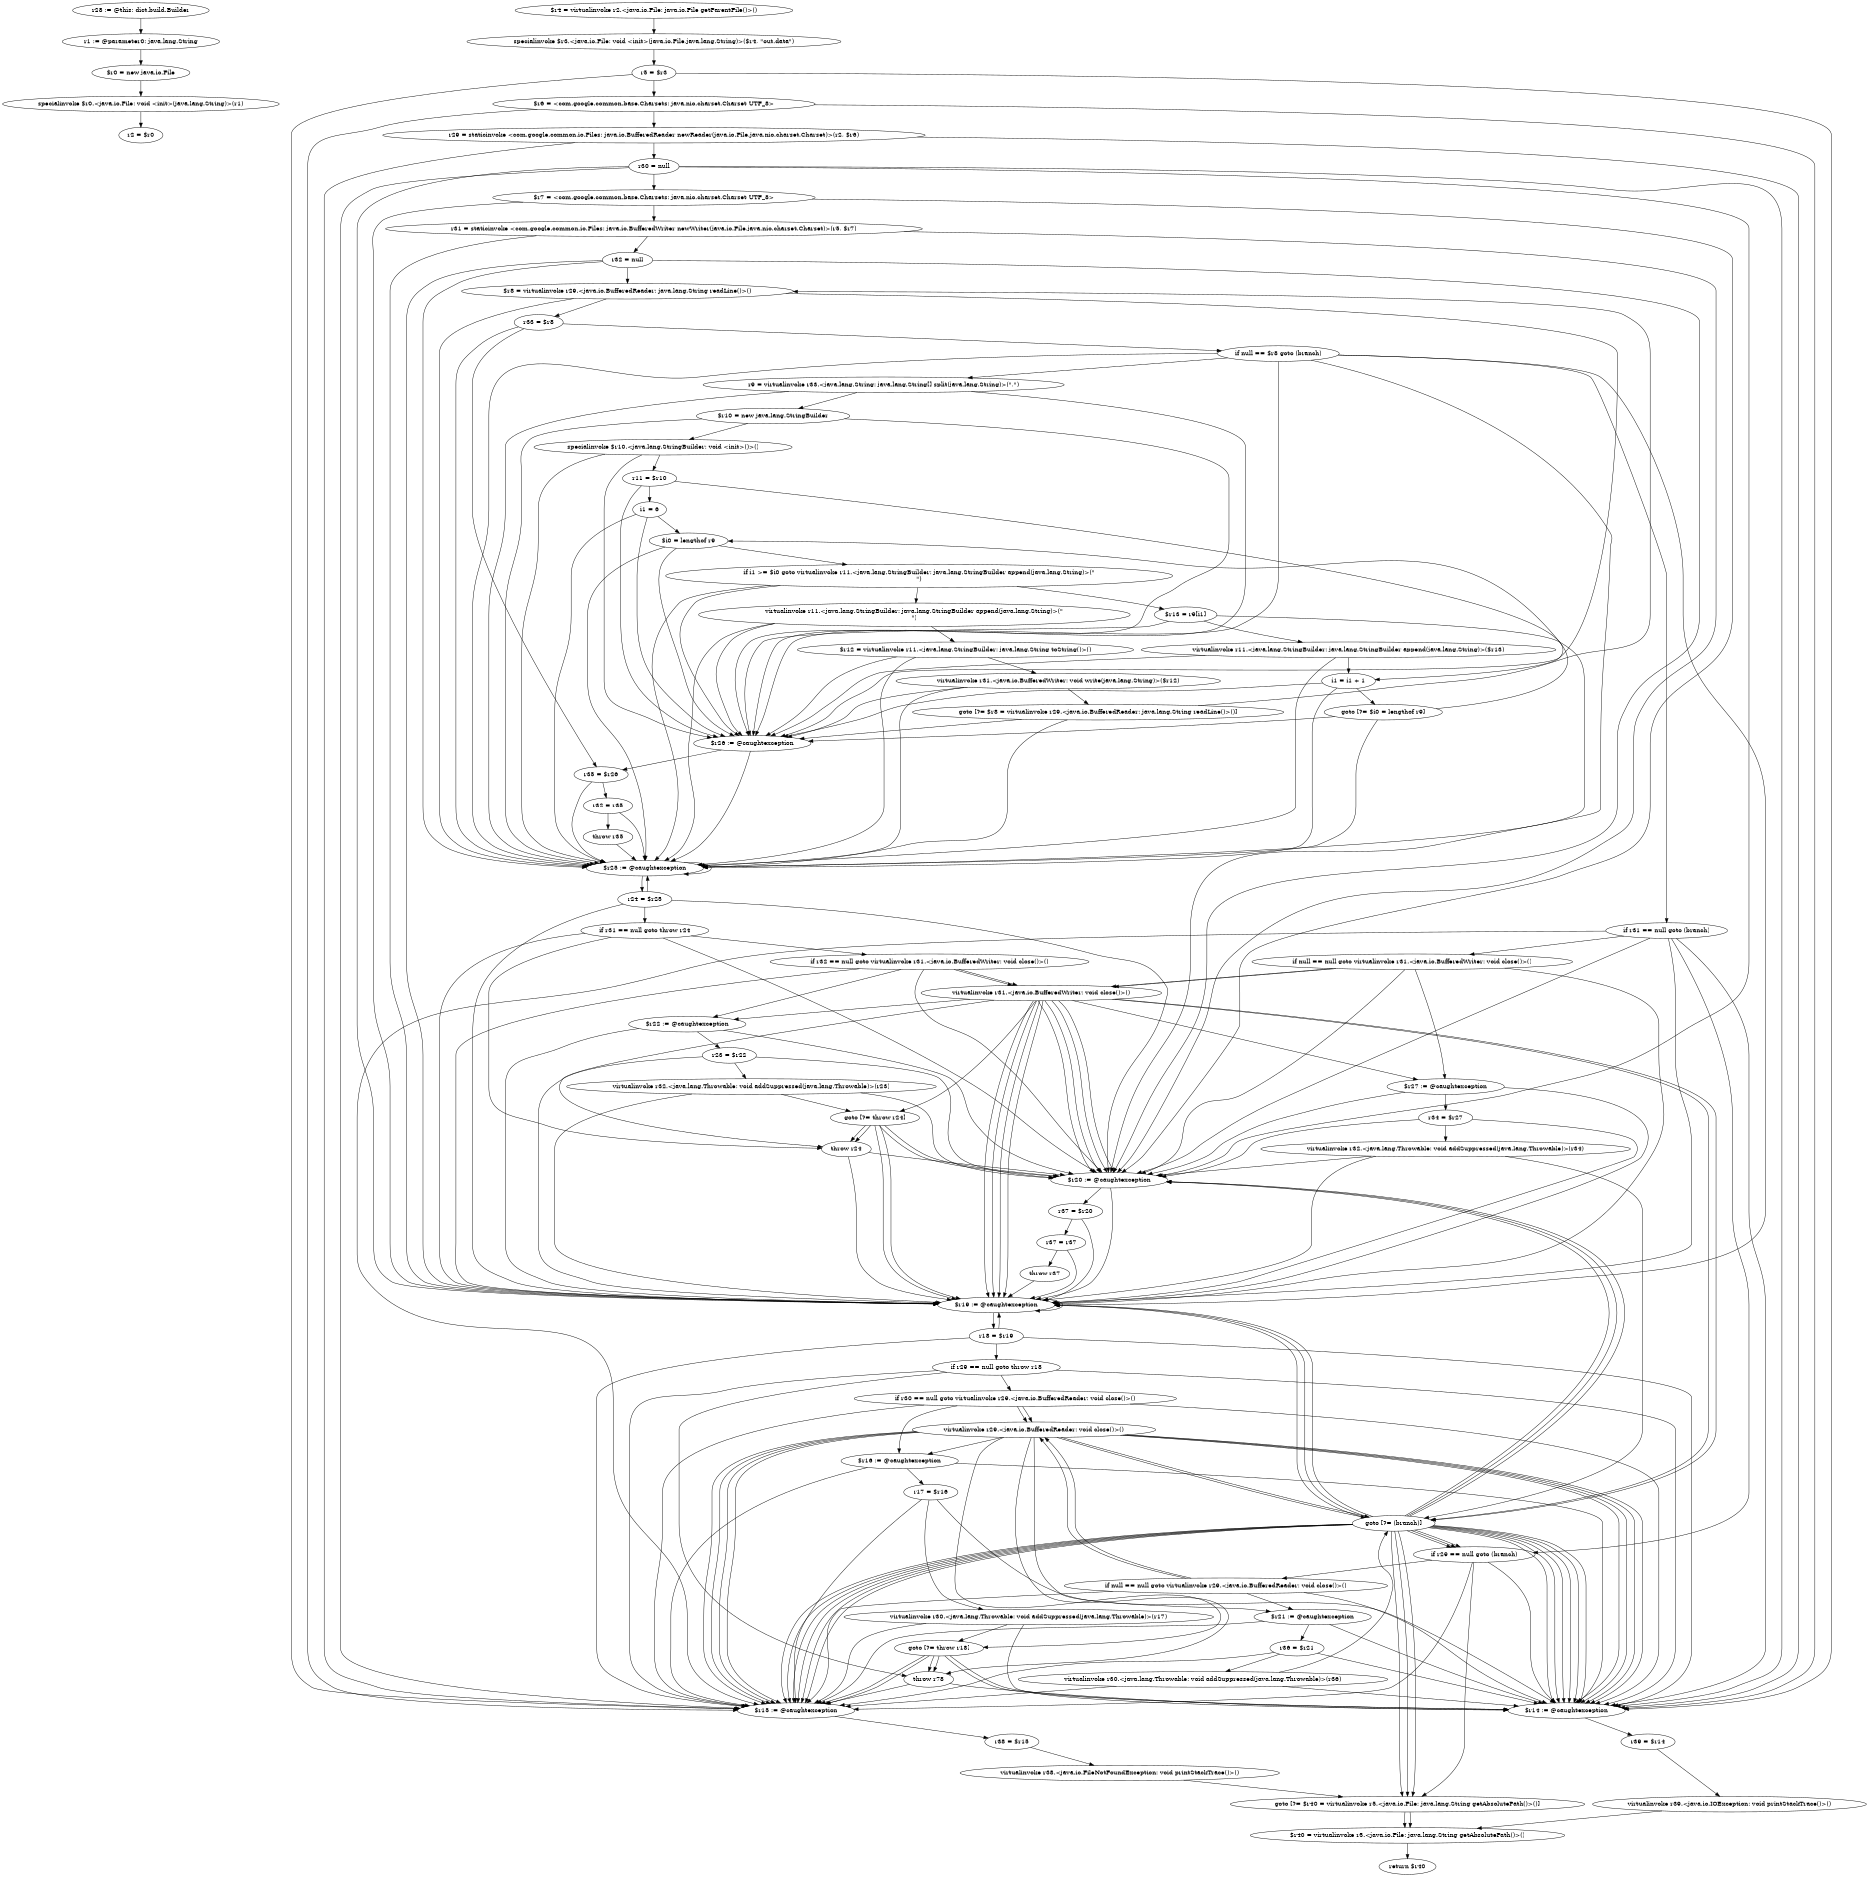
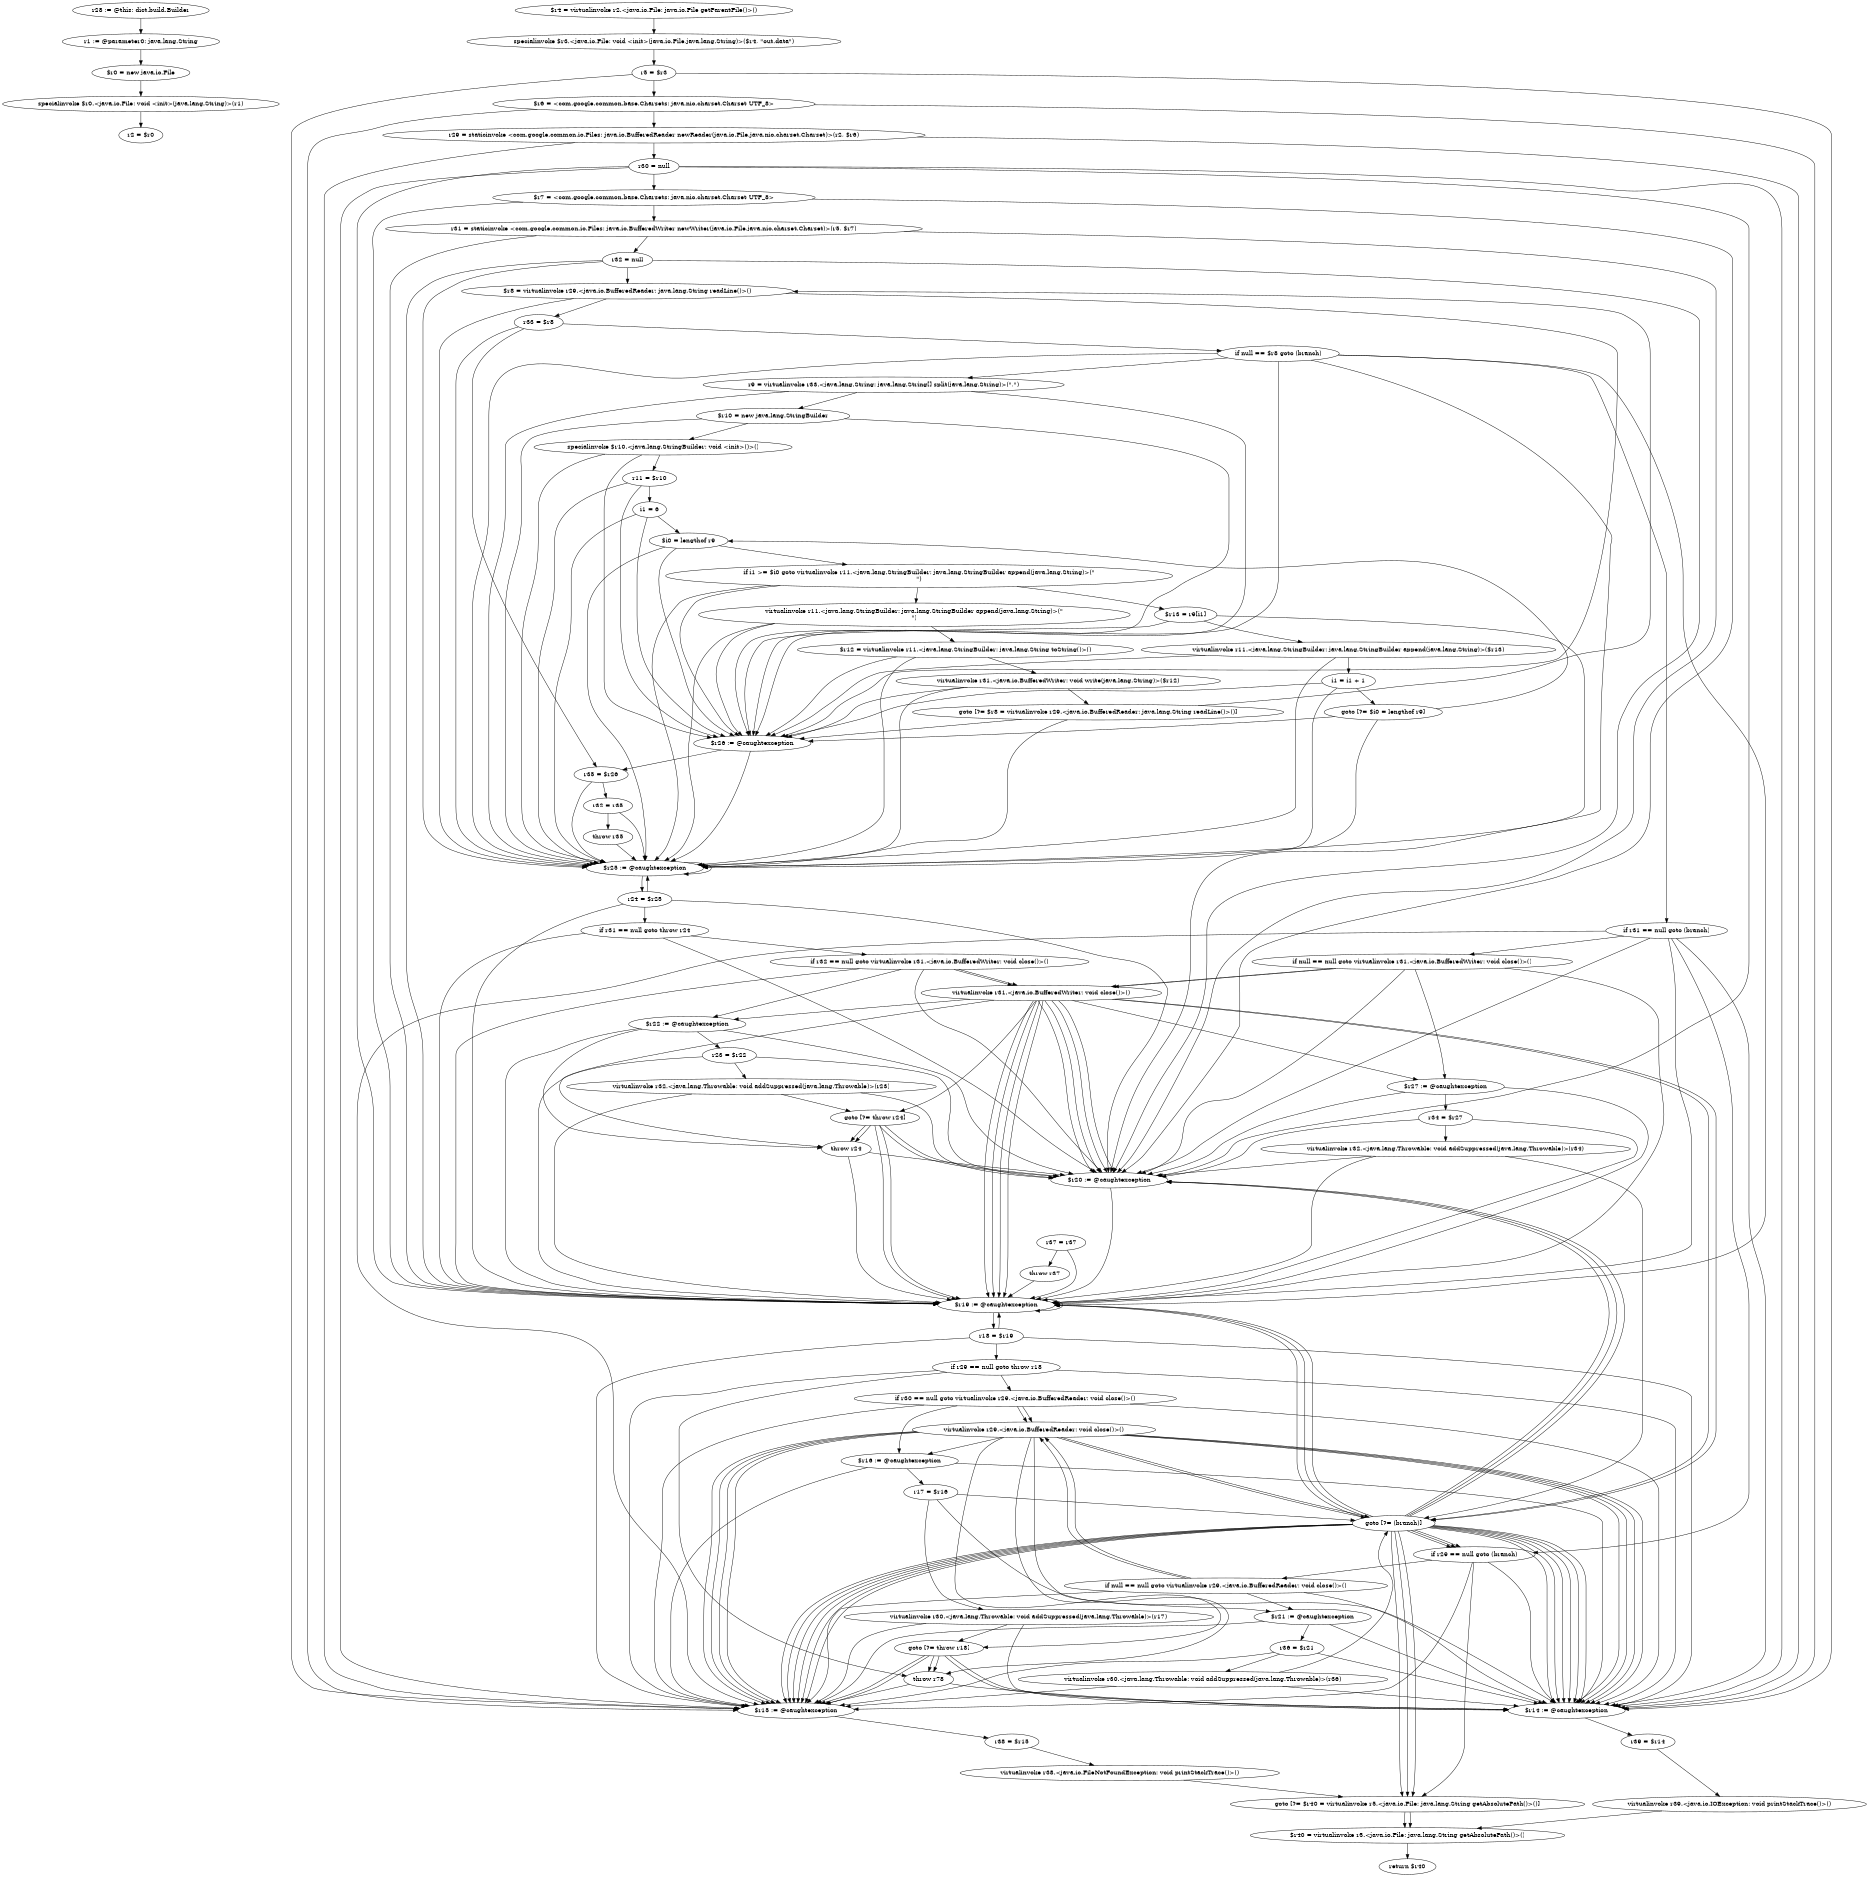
edge "r11 = $r10" -> "i1 = i1 + 1": now "r11 = $r10" -> "$r25 := @caughtexception"
edge "if r31 == null goto throw r24" -> "throw r24": now "$r22 := @caughtexception" -> "throw r24"
node "r37 = $r20": removed
edge "r17 = $r16" -> "$r15 := @caughtexception": now "r17 = $r16" -> "goto [?= (branch)]"
